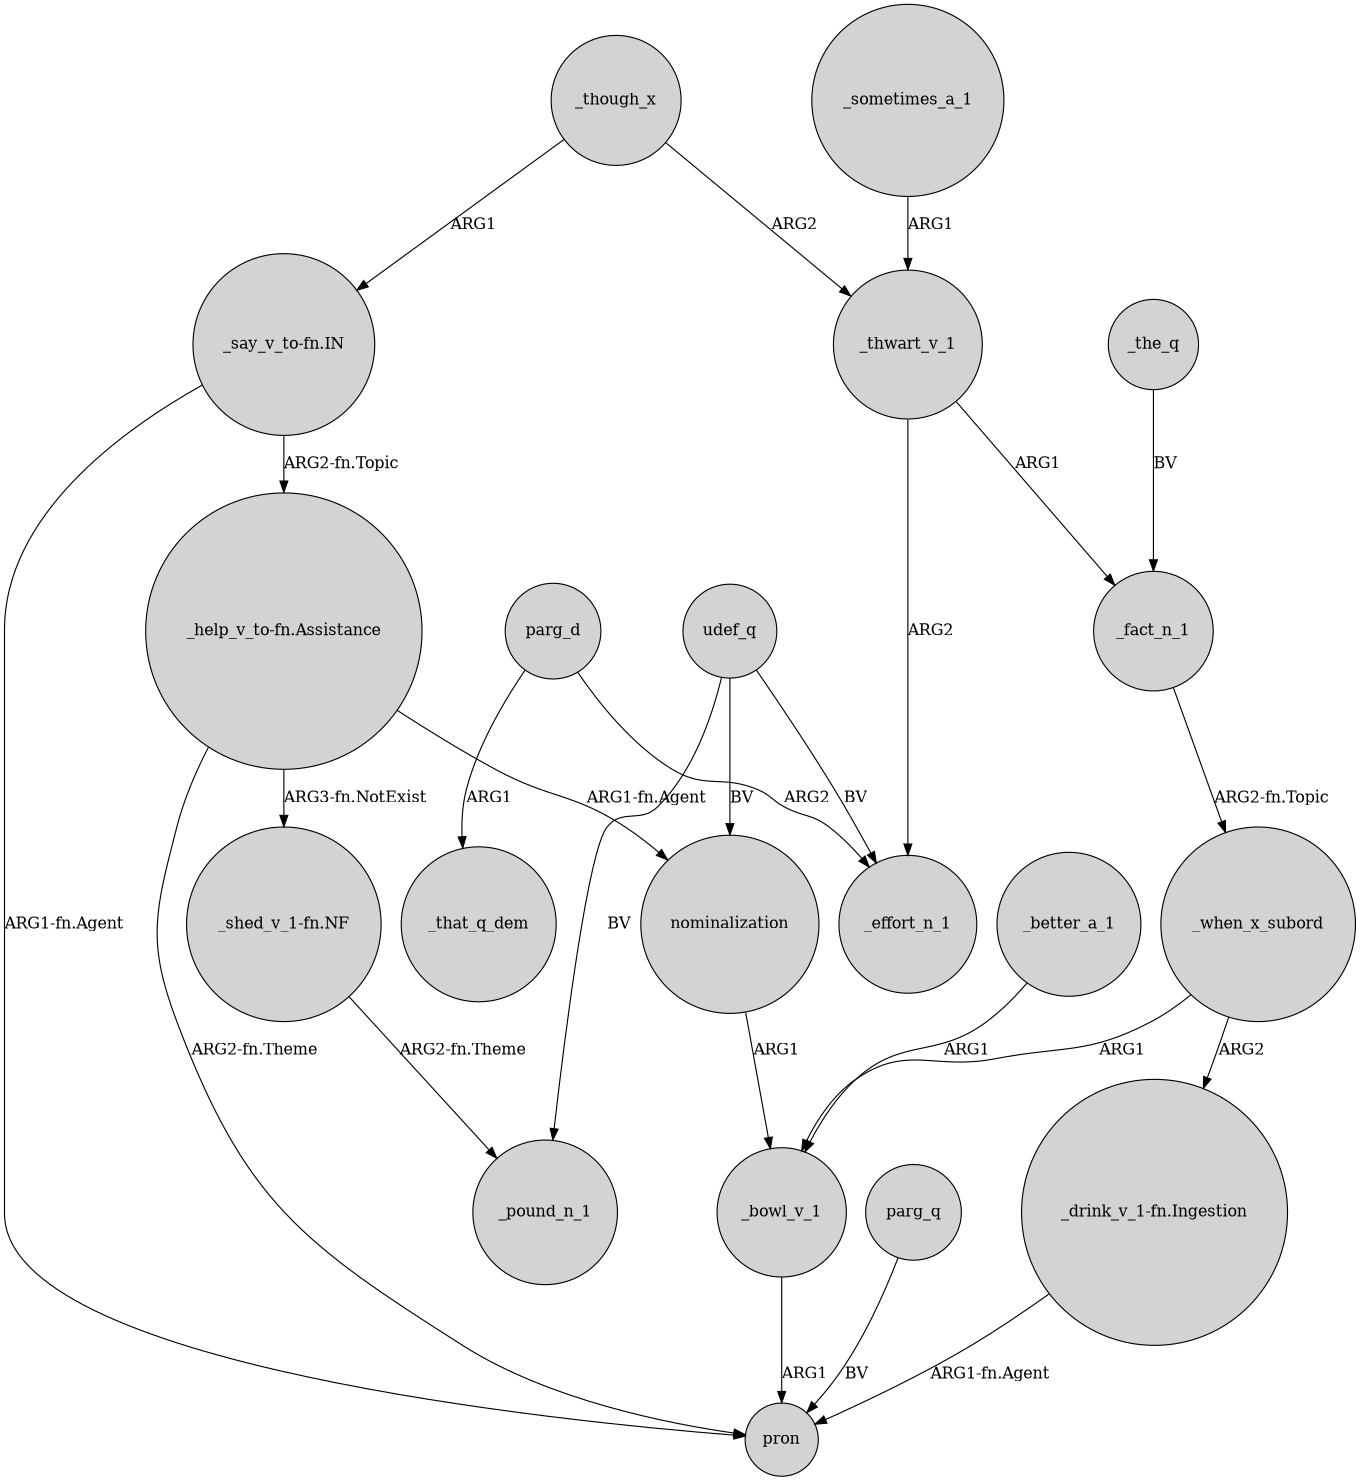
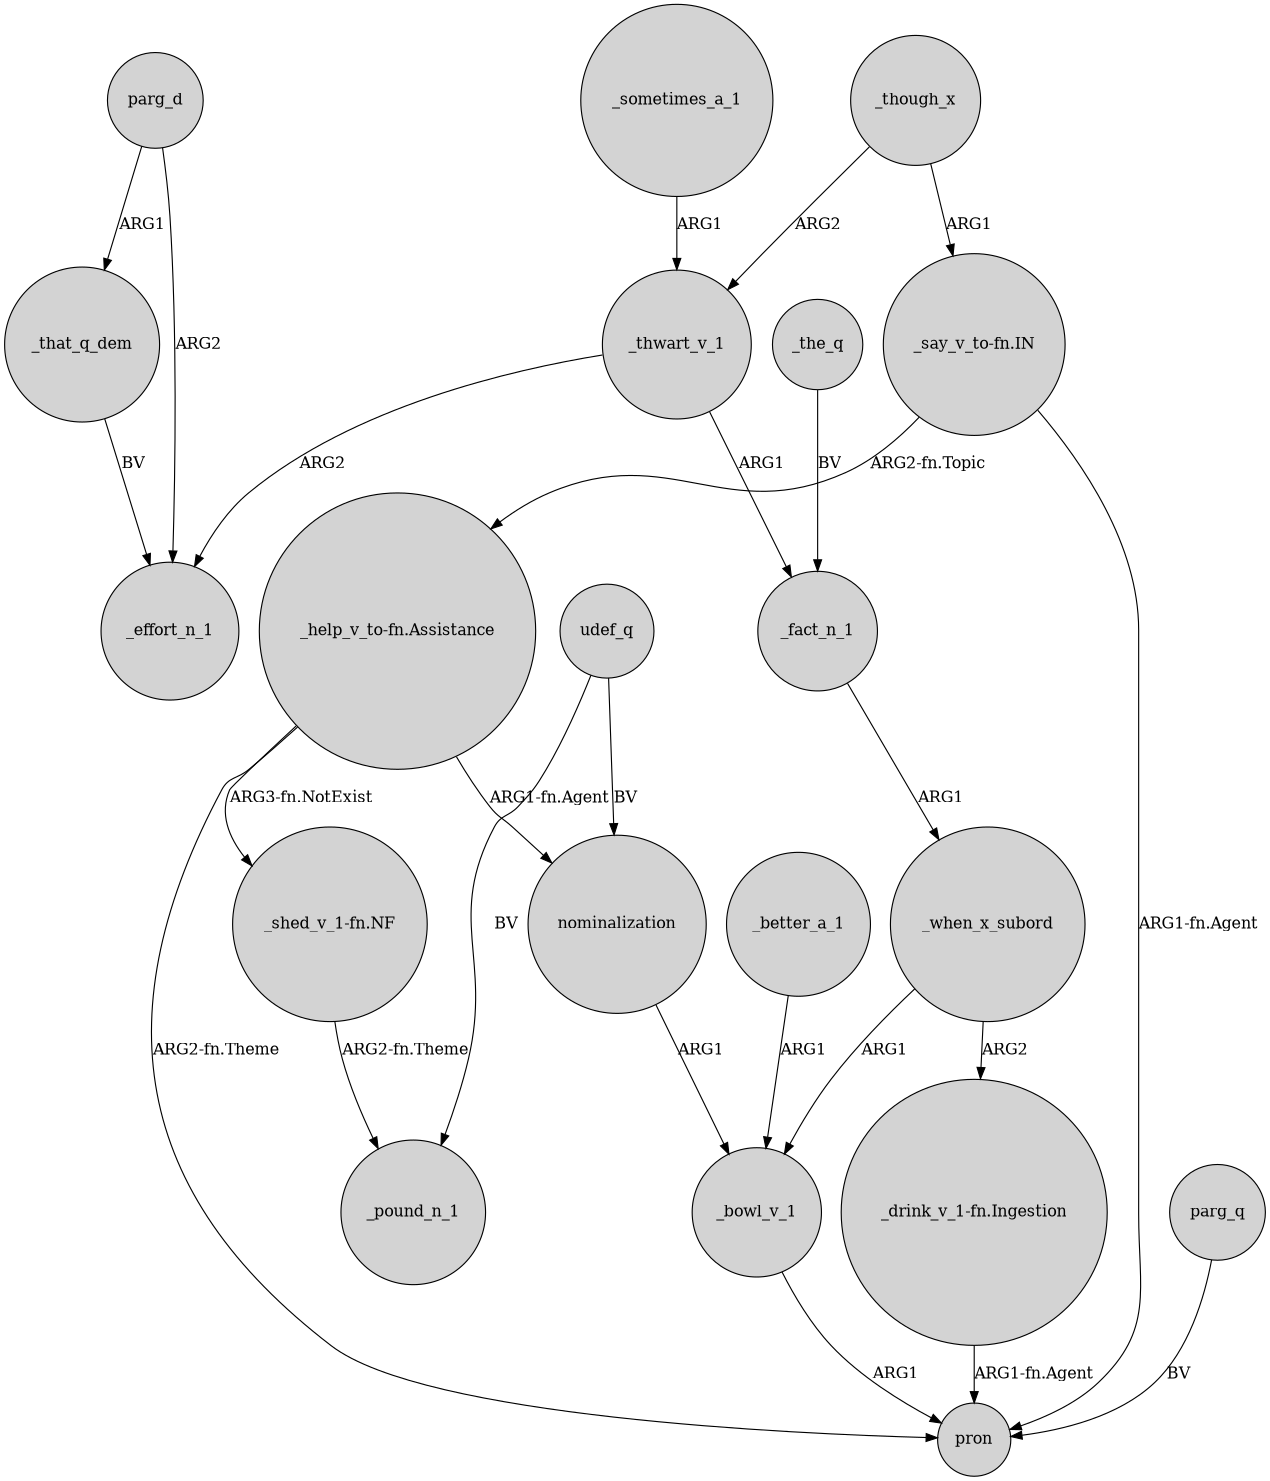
edge "udef_q" -> "_effort_n_1": now "_that_q_dem" -> "_effort_n_1"
edge "_fact_n_1" -> "_when_x_subord": label "ARG2-fn.Topic" -> "ARG1"
